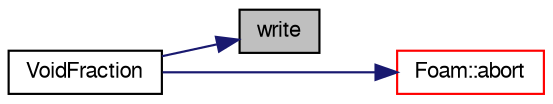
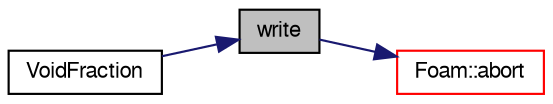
edge "VoidFraction" -> "Foam::abort": now "write" -> "Foam::abort"
